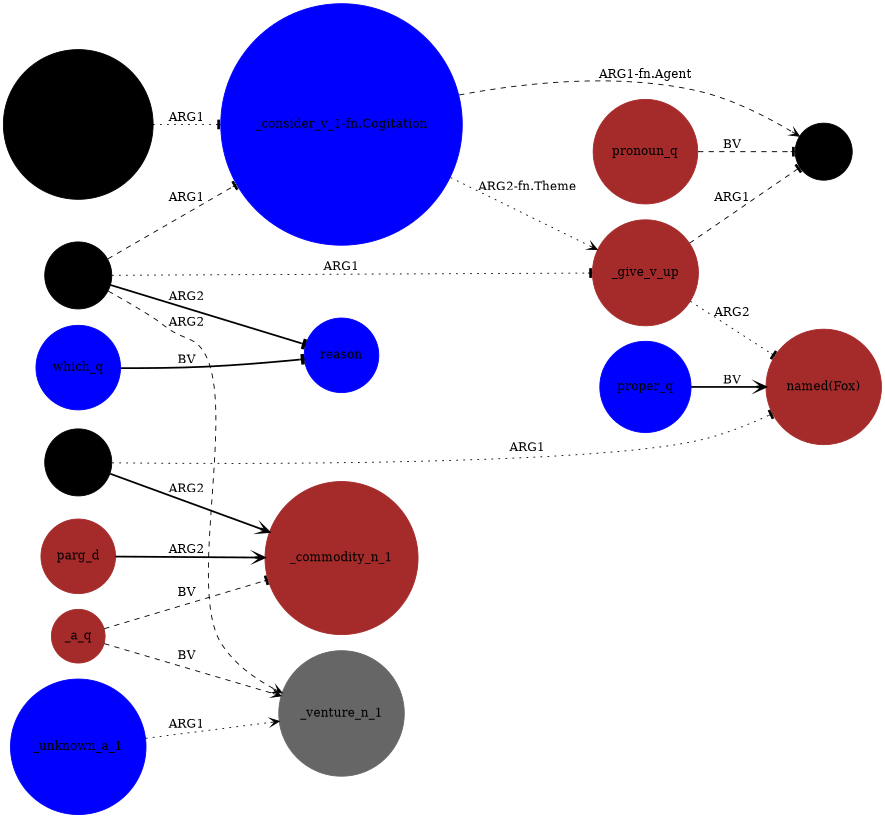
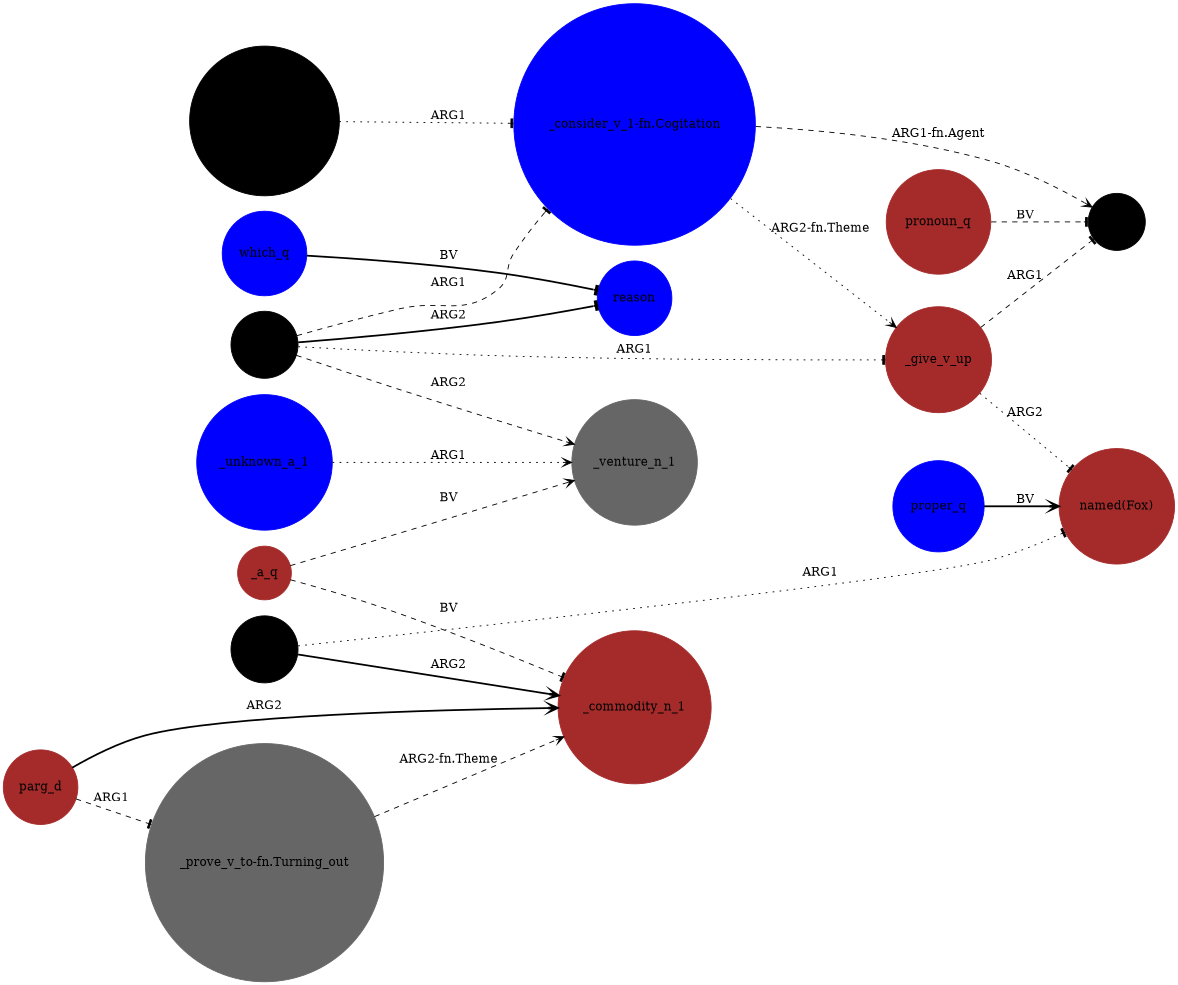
node "_prove_v_to-fn.Turning_out": added
